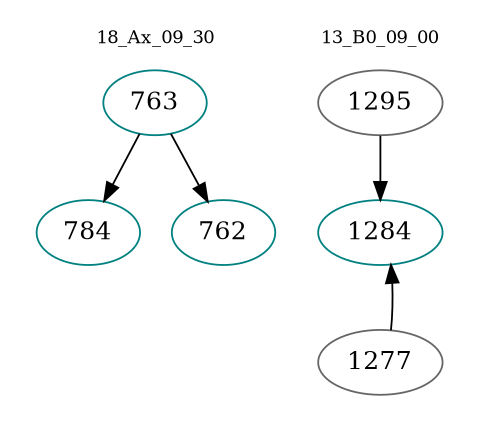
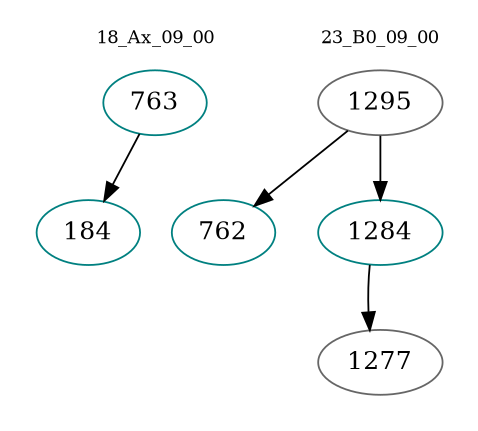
cluster "18_Ax_09_30": label "18_Ax_09_30" -> "18_Ax_09_00"
cluster "13_B0_09_00": label "13_B0_09_00" -> "23_B0_09_00"
edge "763" -> "762": now "1295" -> "762"
node "784": label "784" -> "184"
edge "1277" -> "1284": reversed
